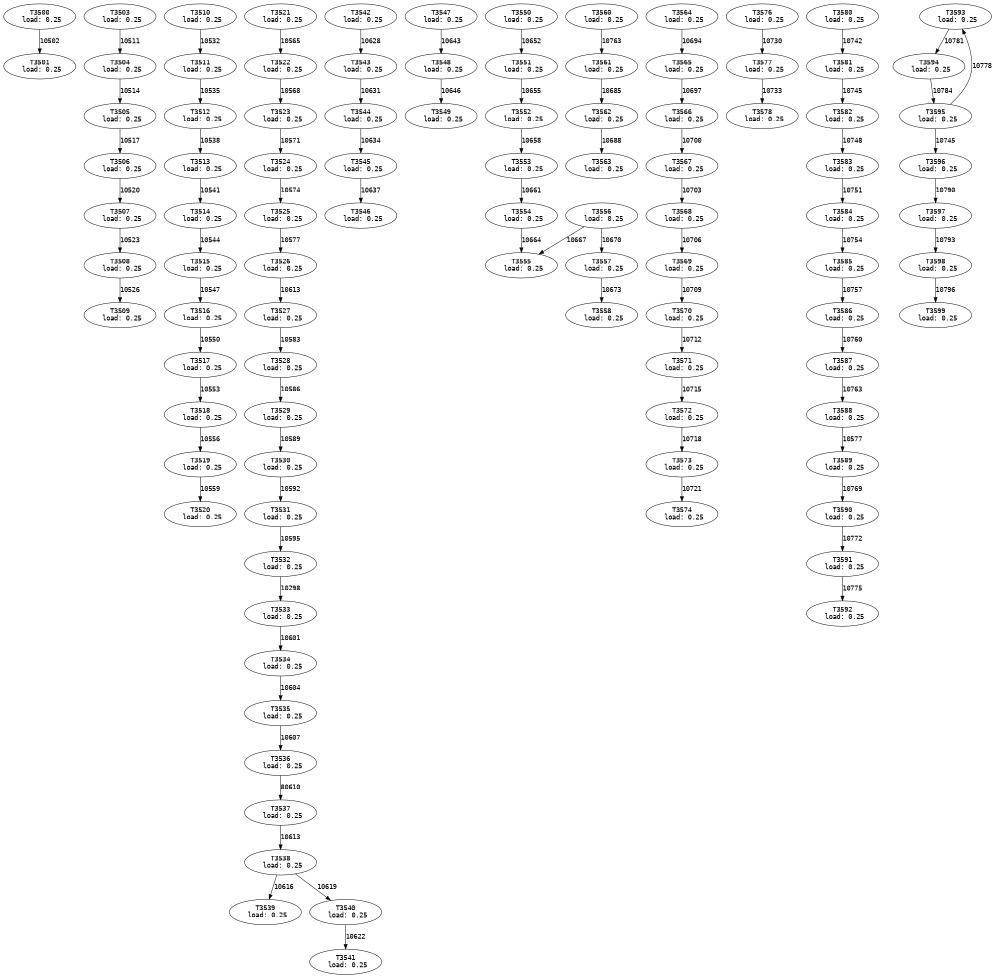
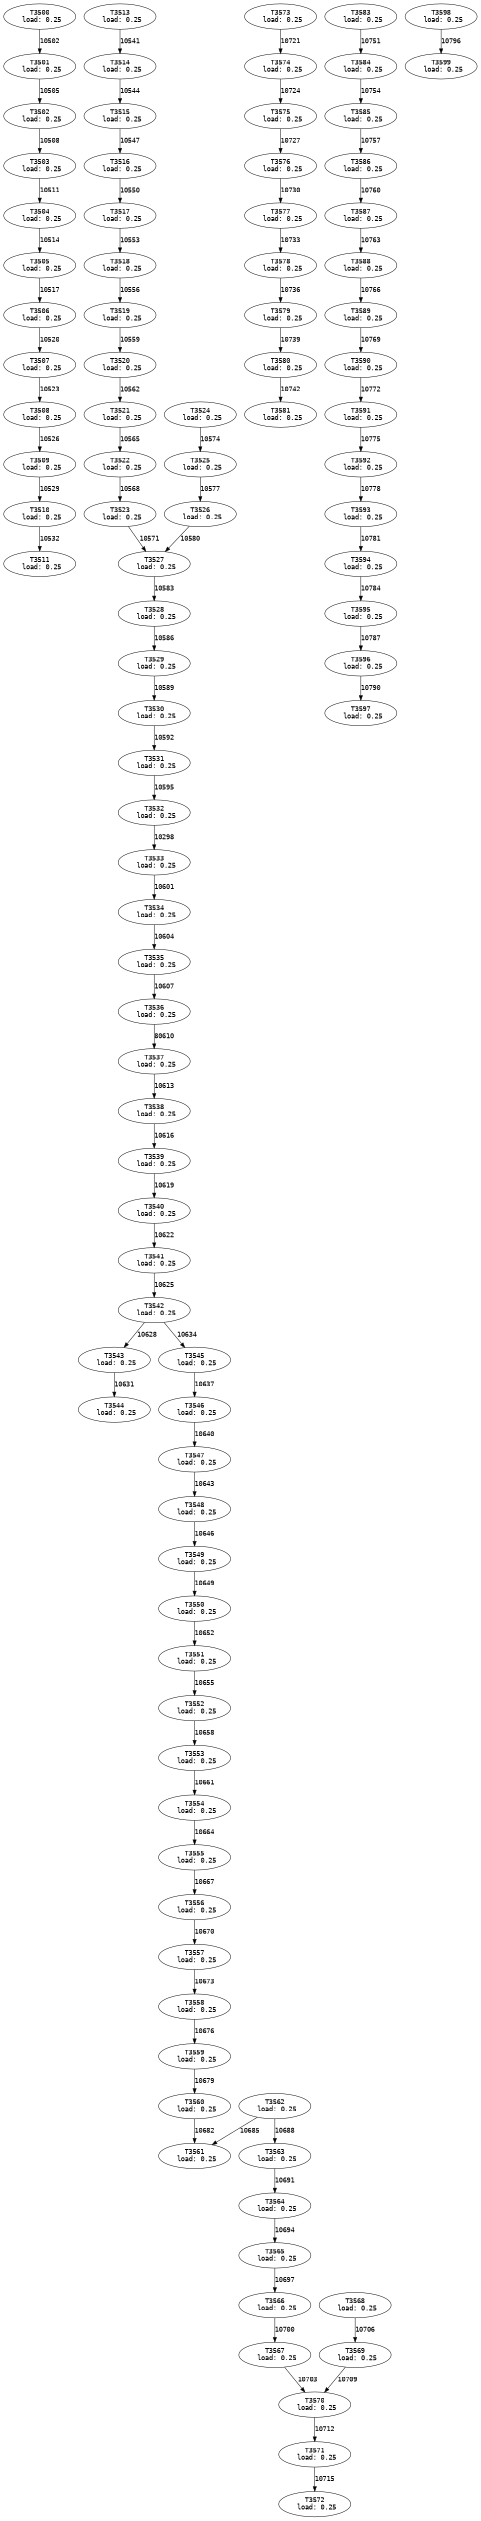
edge "T3560 load: 0.25" -> "T3561 load: 0.25": label "10763" -> "10682"
edge "T3595 load: 0.25" -> "T3593 load: 0.25": now "T3592 load: 0.25" -> "T3593 load: 0.25"
edge "T3561 load: 0.25" -> "T3562 load: 0.25": reversed
node "T3502 load: 0.25": added
node "T3512 load: 0.25": removed
node "T3575 load: 0.25": added
node "T3582 load: 0.25": removed
edge "T3523 load: 0.25" -> "T3524 load: 0.25": now "T3523 load: 0.25" -> "T3527 load: 0.25"
edge "T3544 load: 0.25" -> "T3545 load: 0.25": now "T3542 load: 0.25" -> "T3545 load: 0.25"
edge "T3595 load: 0.25" -> "T3596 load: 0.25": label "10745" -> "10787"
edge "T3567 load: 0.25" -> "T3568 load: 0.25": now "T3567 load: 0.25" -> "T3570 load: 0.25"
edge "T3597 load: 0.25" -> "T3598 load: 0.25": removed, label "10793"
edge "T3556 load: 0.25" -> "T3555 load: 0.25": reversed
edge "T3526 load: 0.25" -> "T3527 load: 0.25": label "10613" -> "10580"
node "T3579 load: 0.25": added
edge "T3520 load: 0.25" -> "T3521 load: 0.25": added, label "10562"
edge "T3572 load: 0.25" -> "T3573 load: 0.25": removed, label "10718"
edge "T3588 load: 0.25" -> "T3589 load: 0.25": label "10577" -> "10766"
edge "T3509 load: 0.25" -> "T3510 load: 0.25": added, label "10529"
edge "T3538 load: 0.25" -> "T3540 load: 0.25": now "T3539 load: 0.25" -> "T3540 load: 0.25"
edge "T3541 load: 0.25" -> "T3542 load: 0.25": added, label "10625"
edge "T3546 load: 0.25" -> "T3547 load: 0.25": added, label "10640"
edge "T3549 load: 0.25" -> "T3550 load: 0.25": added, label "10649"
node "T3559 load: 0.25": added
edge "T3563 load: 0.25" -> "T3564 load: 0.25": added, label "10691"
